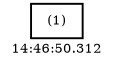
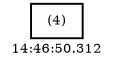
node "(1)": label "(1)" -> "(4)"
